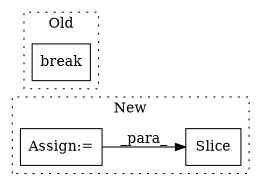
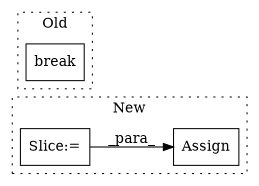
node "Assign:=": label "Assign:=" -> "Slice:="
node "Slice": label "Slice" -> "Assign"
